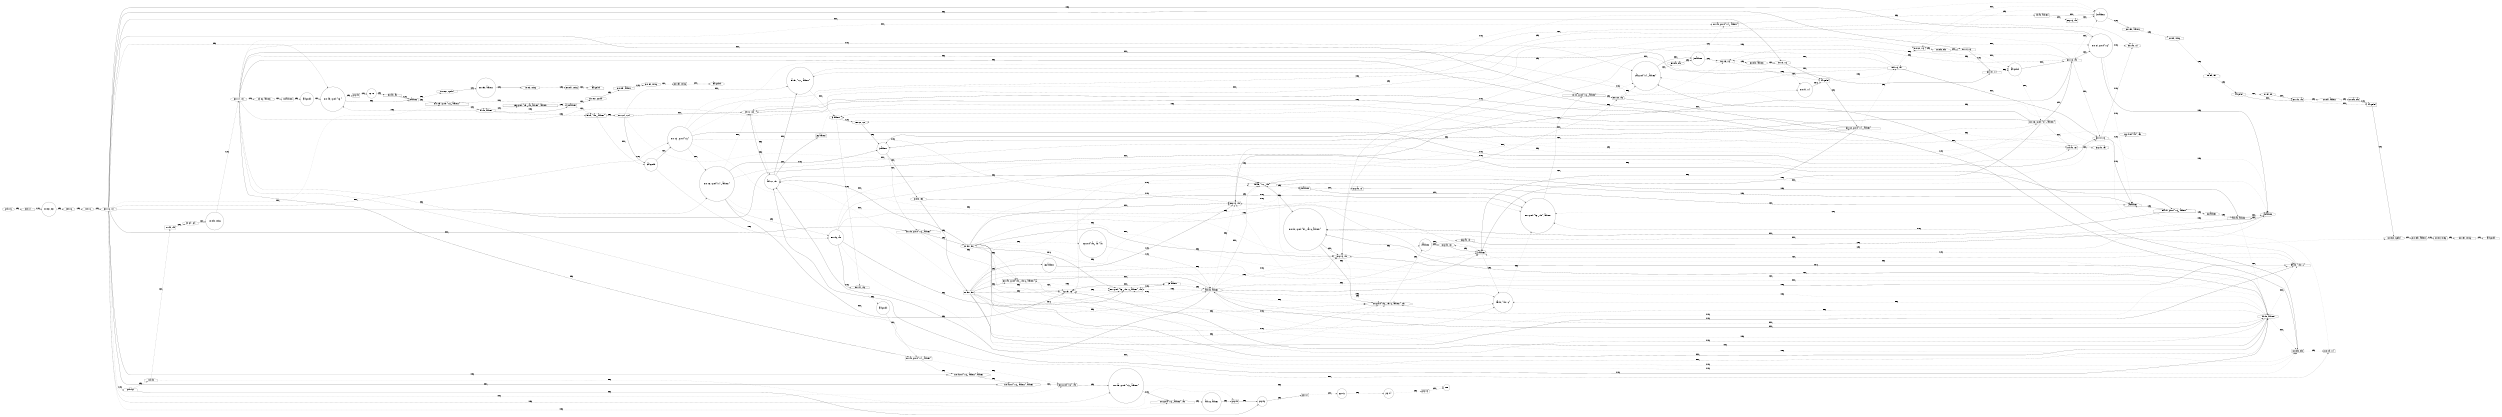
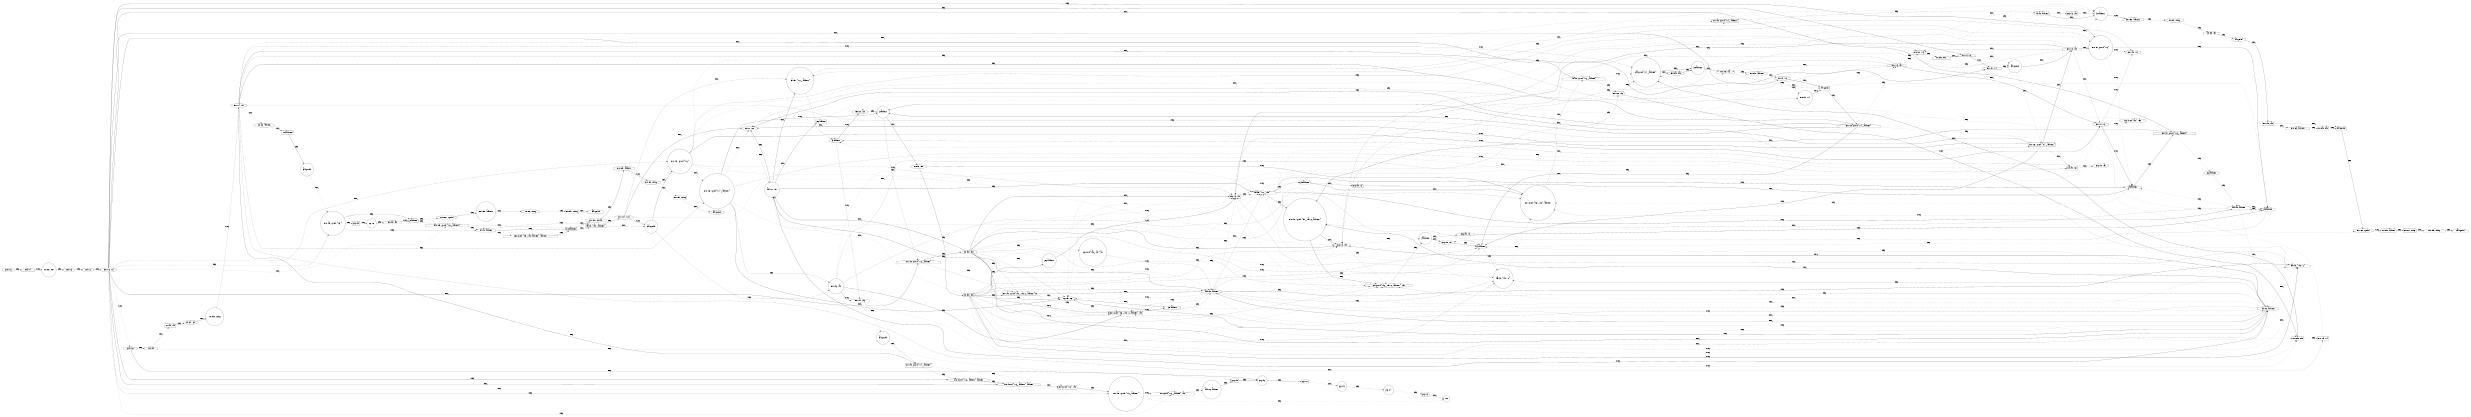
node "xor esi , esi": removed
edge "shl rax , address" -> "mov rax , qword [ r13 ]": reversed
